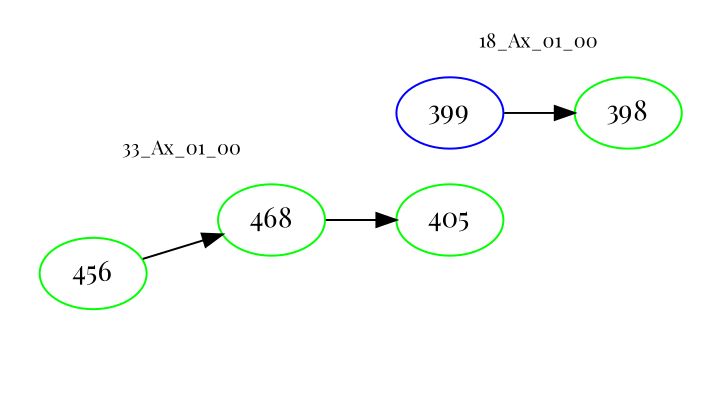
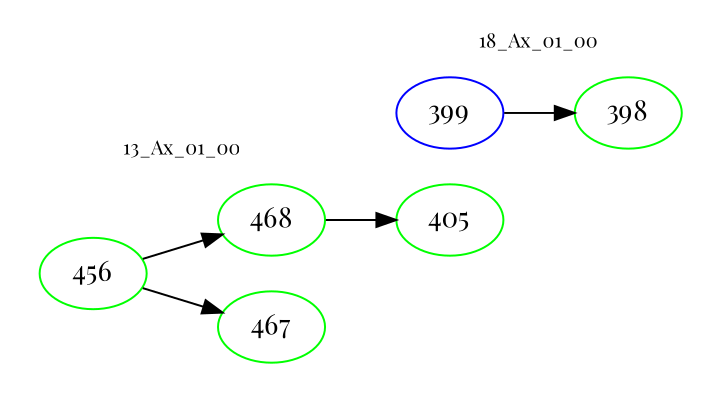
cluster "33_Ax_01_00": label "33_Ax_01_00" -> "13_Ax_01_00"
node "467": added
